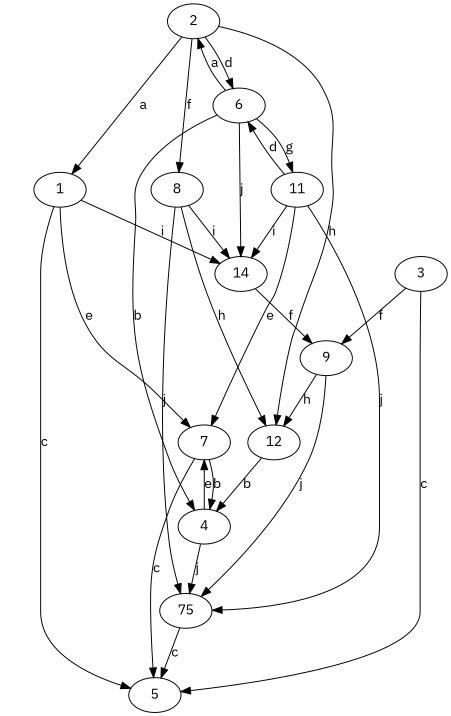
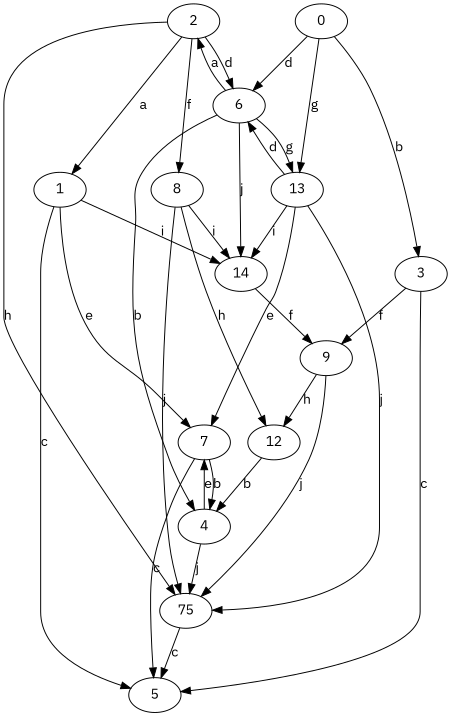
node "0": added
node "11": label "11" -> "13"
edge "2" -> "12": now "2" -> "75"
